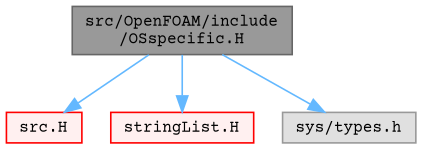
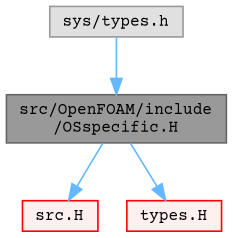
edge "src/OpenFOAM/include /OSspecific.H" -> "sys/types.h": reversed
node "stringList.H": label "stringList.H" -> "types.H"
